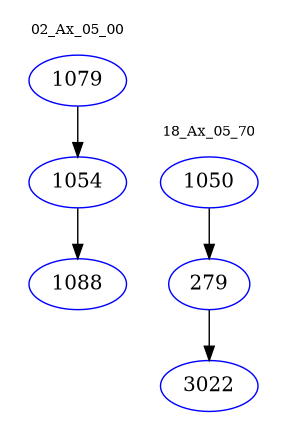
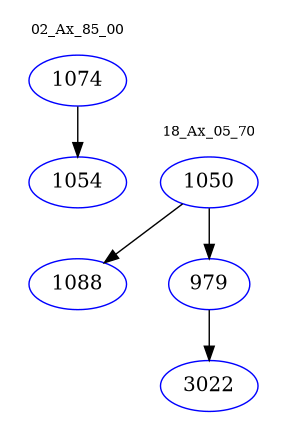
cluster "02_Ax_05_00": label "02_Ax_05_00" -> "02_Ax_85_00"
node "1079": label "1079" -> "1074"
edge "1054" -> "1088": now "1050" -> "1088"
node "279": label "279" -> "979"
